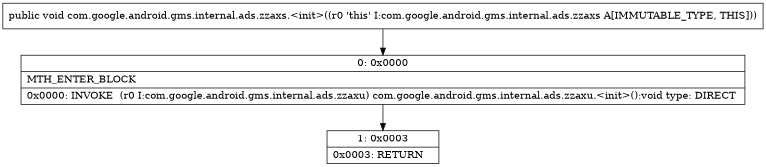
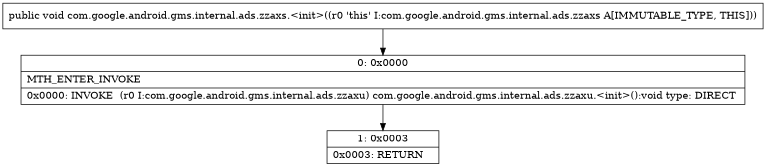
node "0: 0x0000": text "MTH_ENTER_BLOCK" -> "MTH_ENTER_INVOKE"
